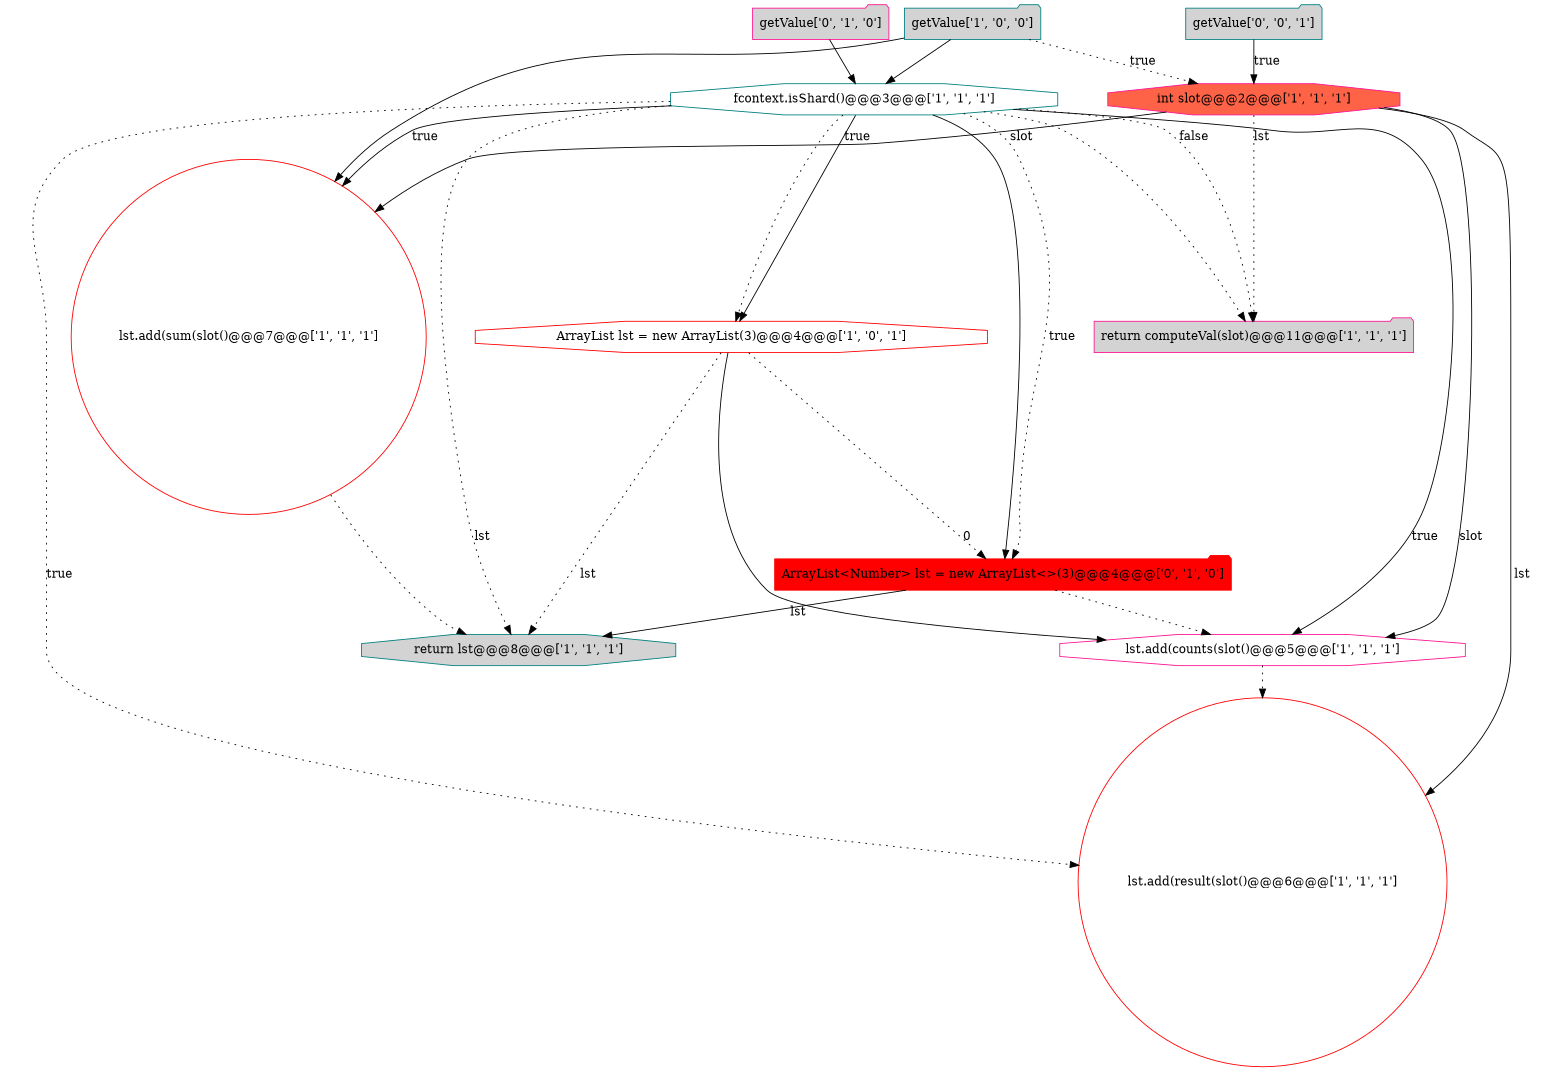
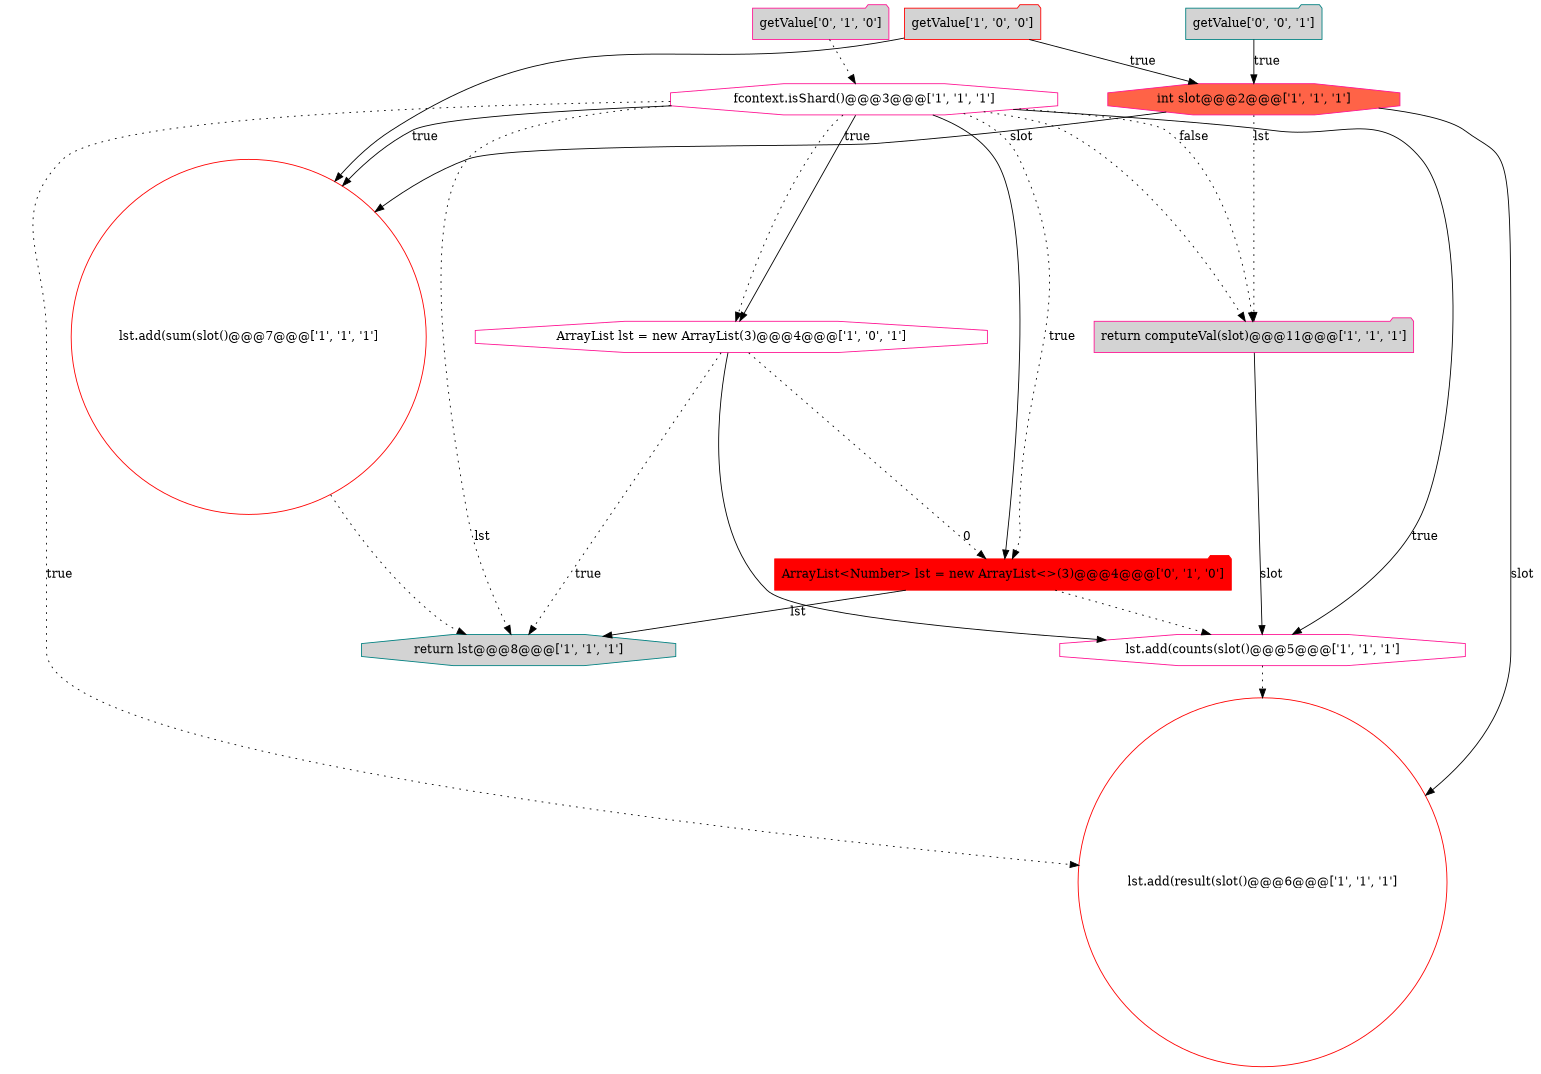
node "getValue['1', '0', '0']": color teal -> red
edge "getValue['0', '1', '0']" -> "fcontext.isShard()@@@3@@@['1', '1', '1']": style solid -> dotted
edge "getValue['1', '0', '0']" -> "fcontext.isShard()@@@3@@@['1', '1', '1']": removed
edge "getValue['1', '0', '0']" -> "int slot@@@2@@@['1', '1', '1']": style dotted -> solid
node "fcontext.isShard()@@@3@@@['1', '1', '1']": color teal -> deeppink
node "ArrayList lst = new ArrayList(3)@@@4@@@['1', '0', '1']": color red -> deeppink
edge "int slot@@@2@@@['1', '1', '1']" -> "lst.add(counts(slot()@@@5@@@['1', '1', '1']": now "return computeVal(slot)@@@11@@@['1', '1', '1']" -> "lst.add(counts(slot()@@@5@@@['1', '1', '1']"
edge "ArrayList lst = new ArrayList(3)@@@4@@@['1', '0', '1']" -> "return lst@@@8@@@['1', '1', '1']": label "lst" -> "true"
edge "int slot@@@2@@@['1', '1', '1']" -> "lst.add(result(slot()@@@6@@@['1', '1', '1']": label "lst" -> "slot"
